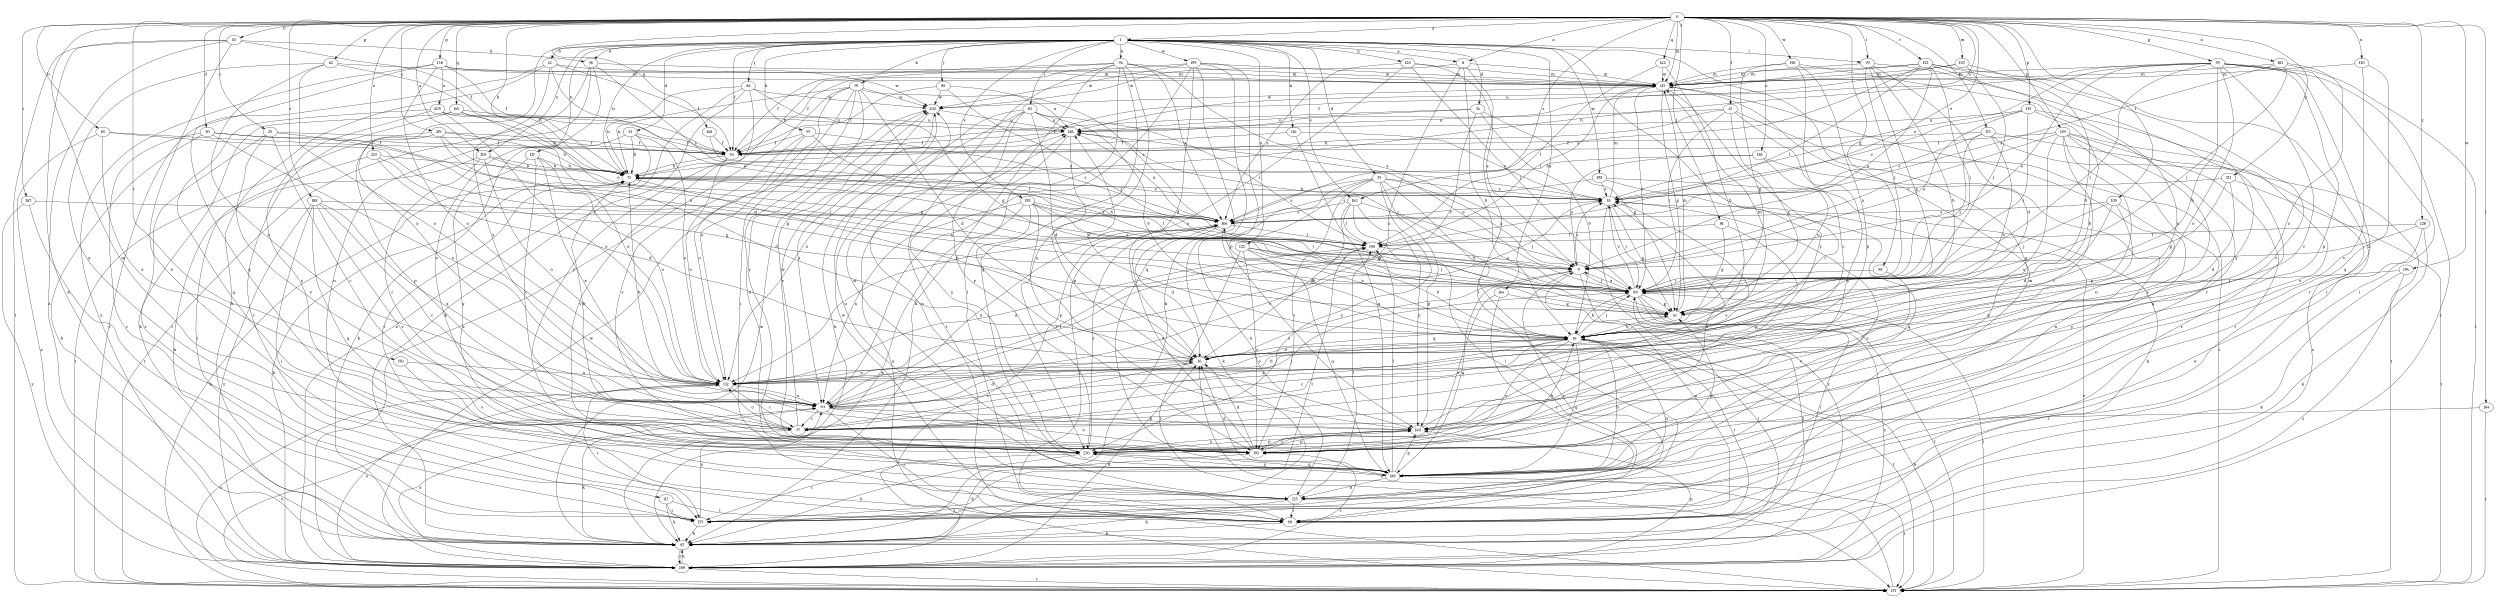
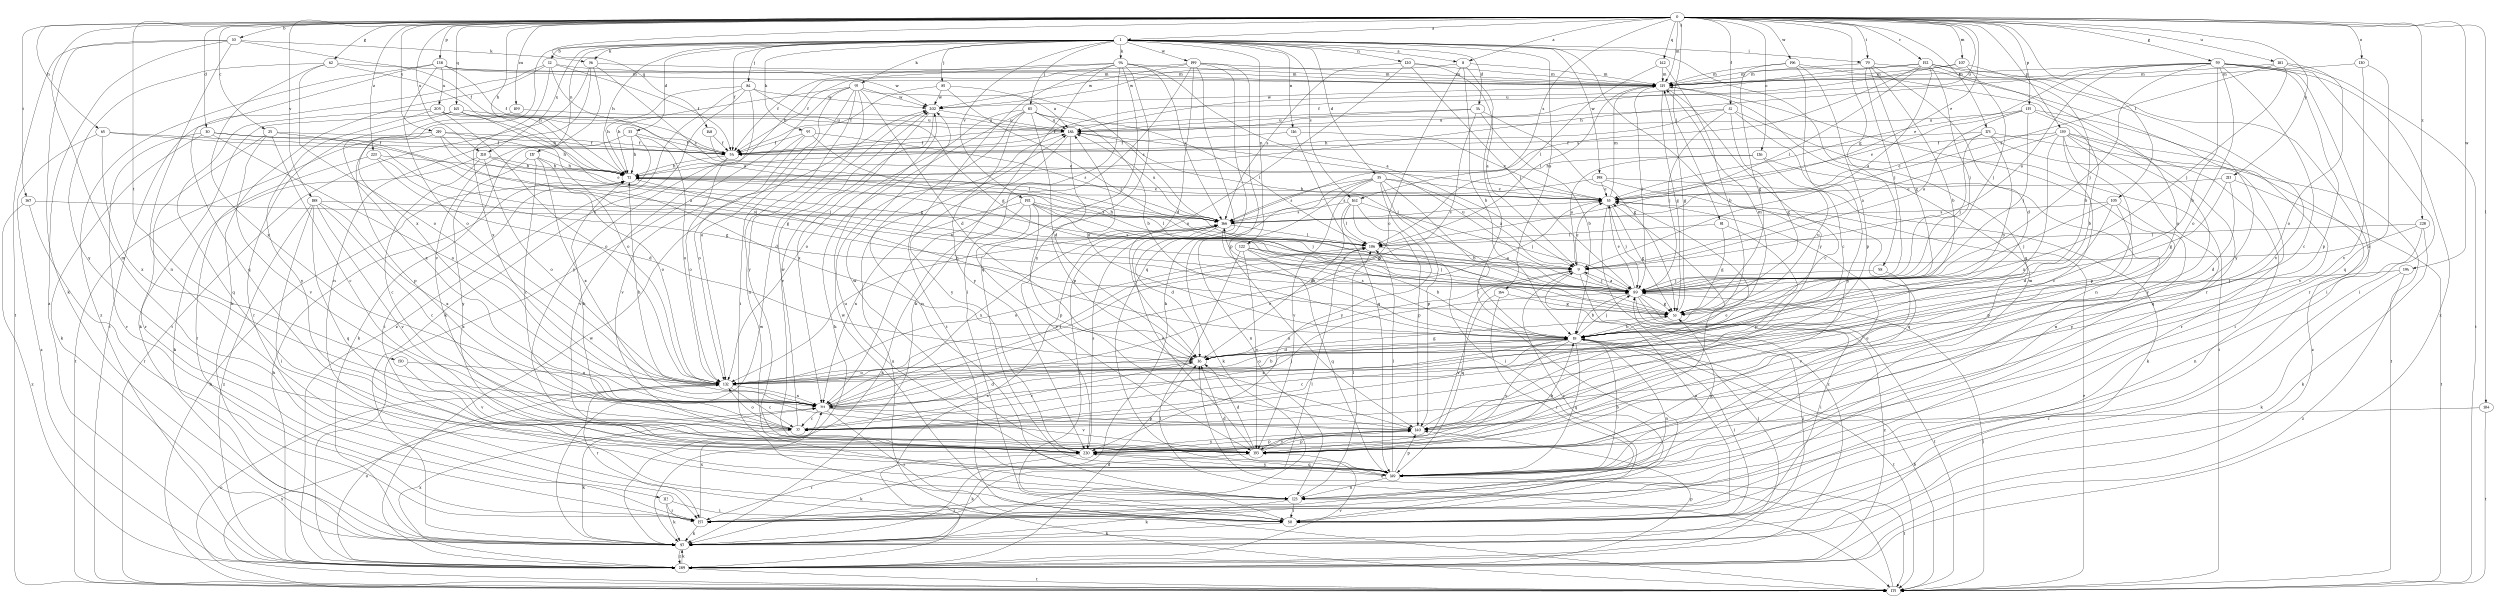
node "109": added
edge "63" -> "115": label "m" -> "g"
